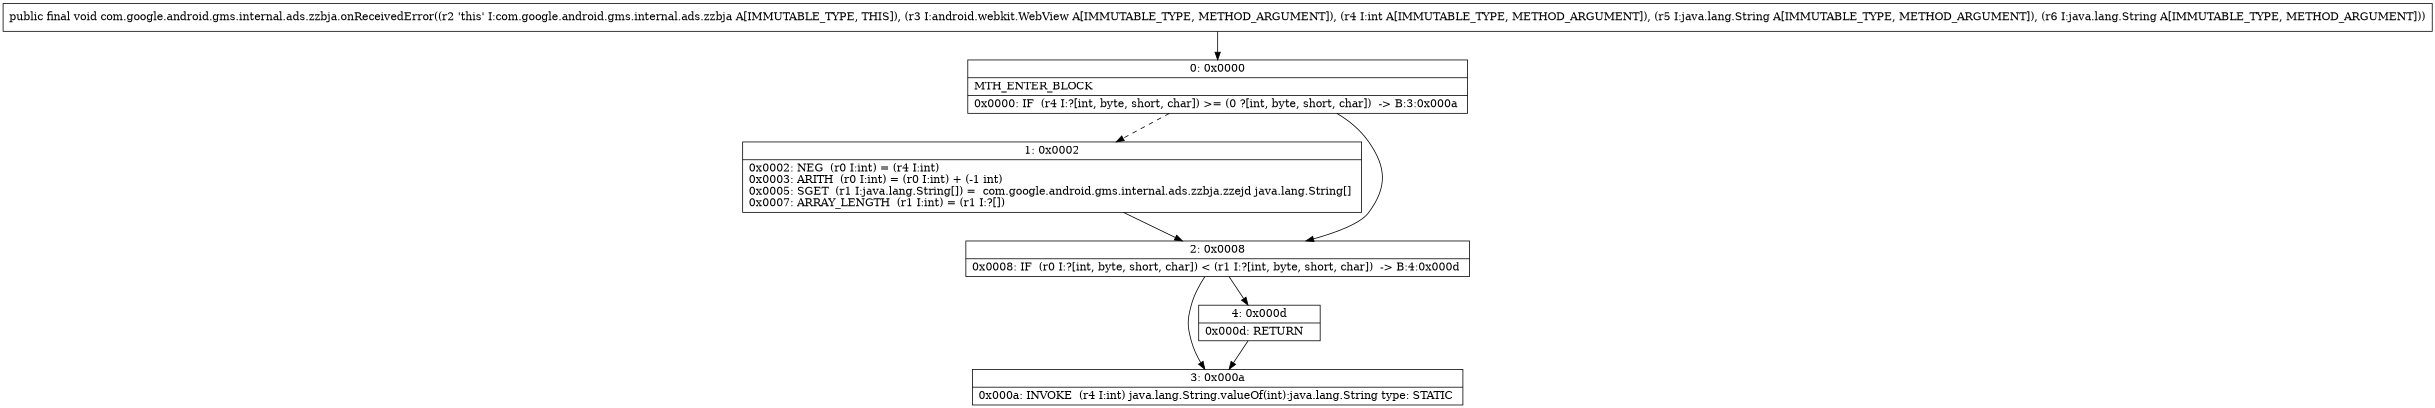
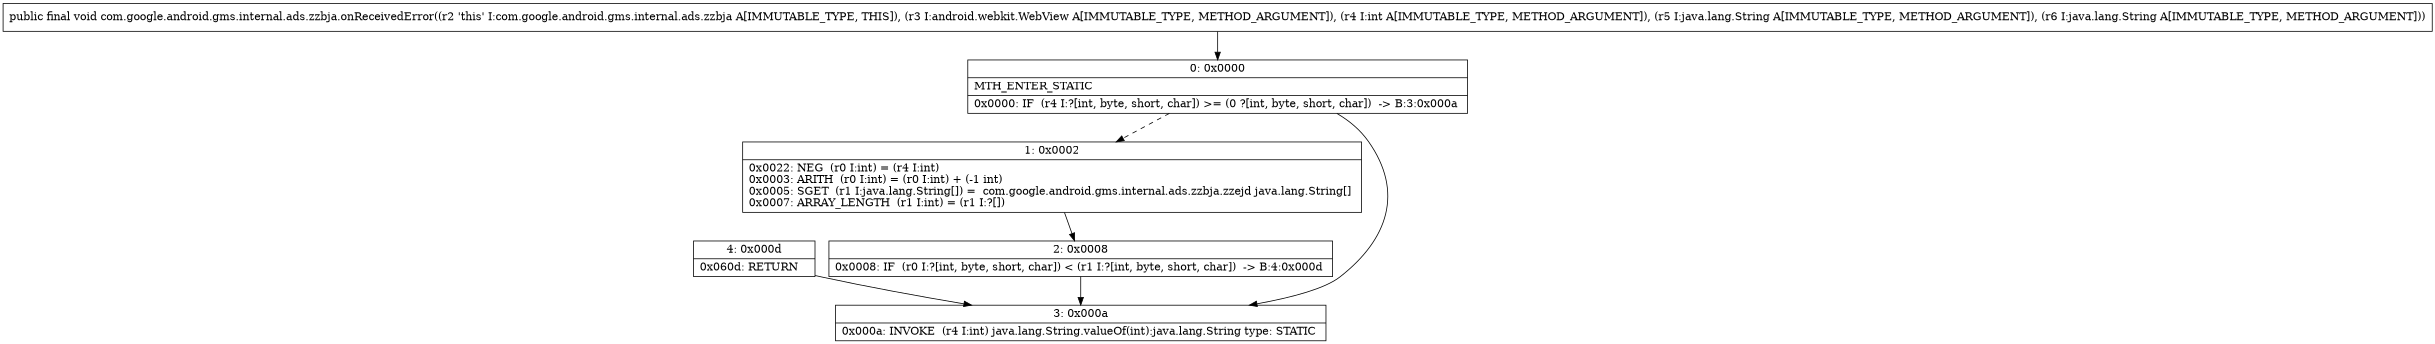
node "0: 0x0000": text "MTH_ENTER_BLOCK" -> "MTH_ENTER_STATIC"
node "1: 0x0002": text "0x0002: NEG  (r0 I:int) = (r4 I:int)" -> "0x0022: NEG  (r0 I:int) = (r4 I:int)"
edge "0: 0x0000" -> "2: 0x0008": now "0: 0x0000" -> "3: 0x000a"
edge "2: 0x0008" -> "4: 0x000d": removed
node "4: 0x000d": text "0x000d: RETURN" -> "0x060d: RETURN"
